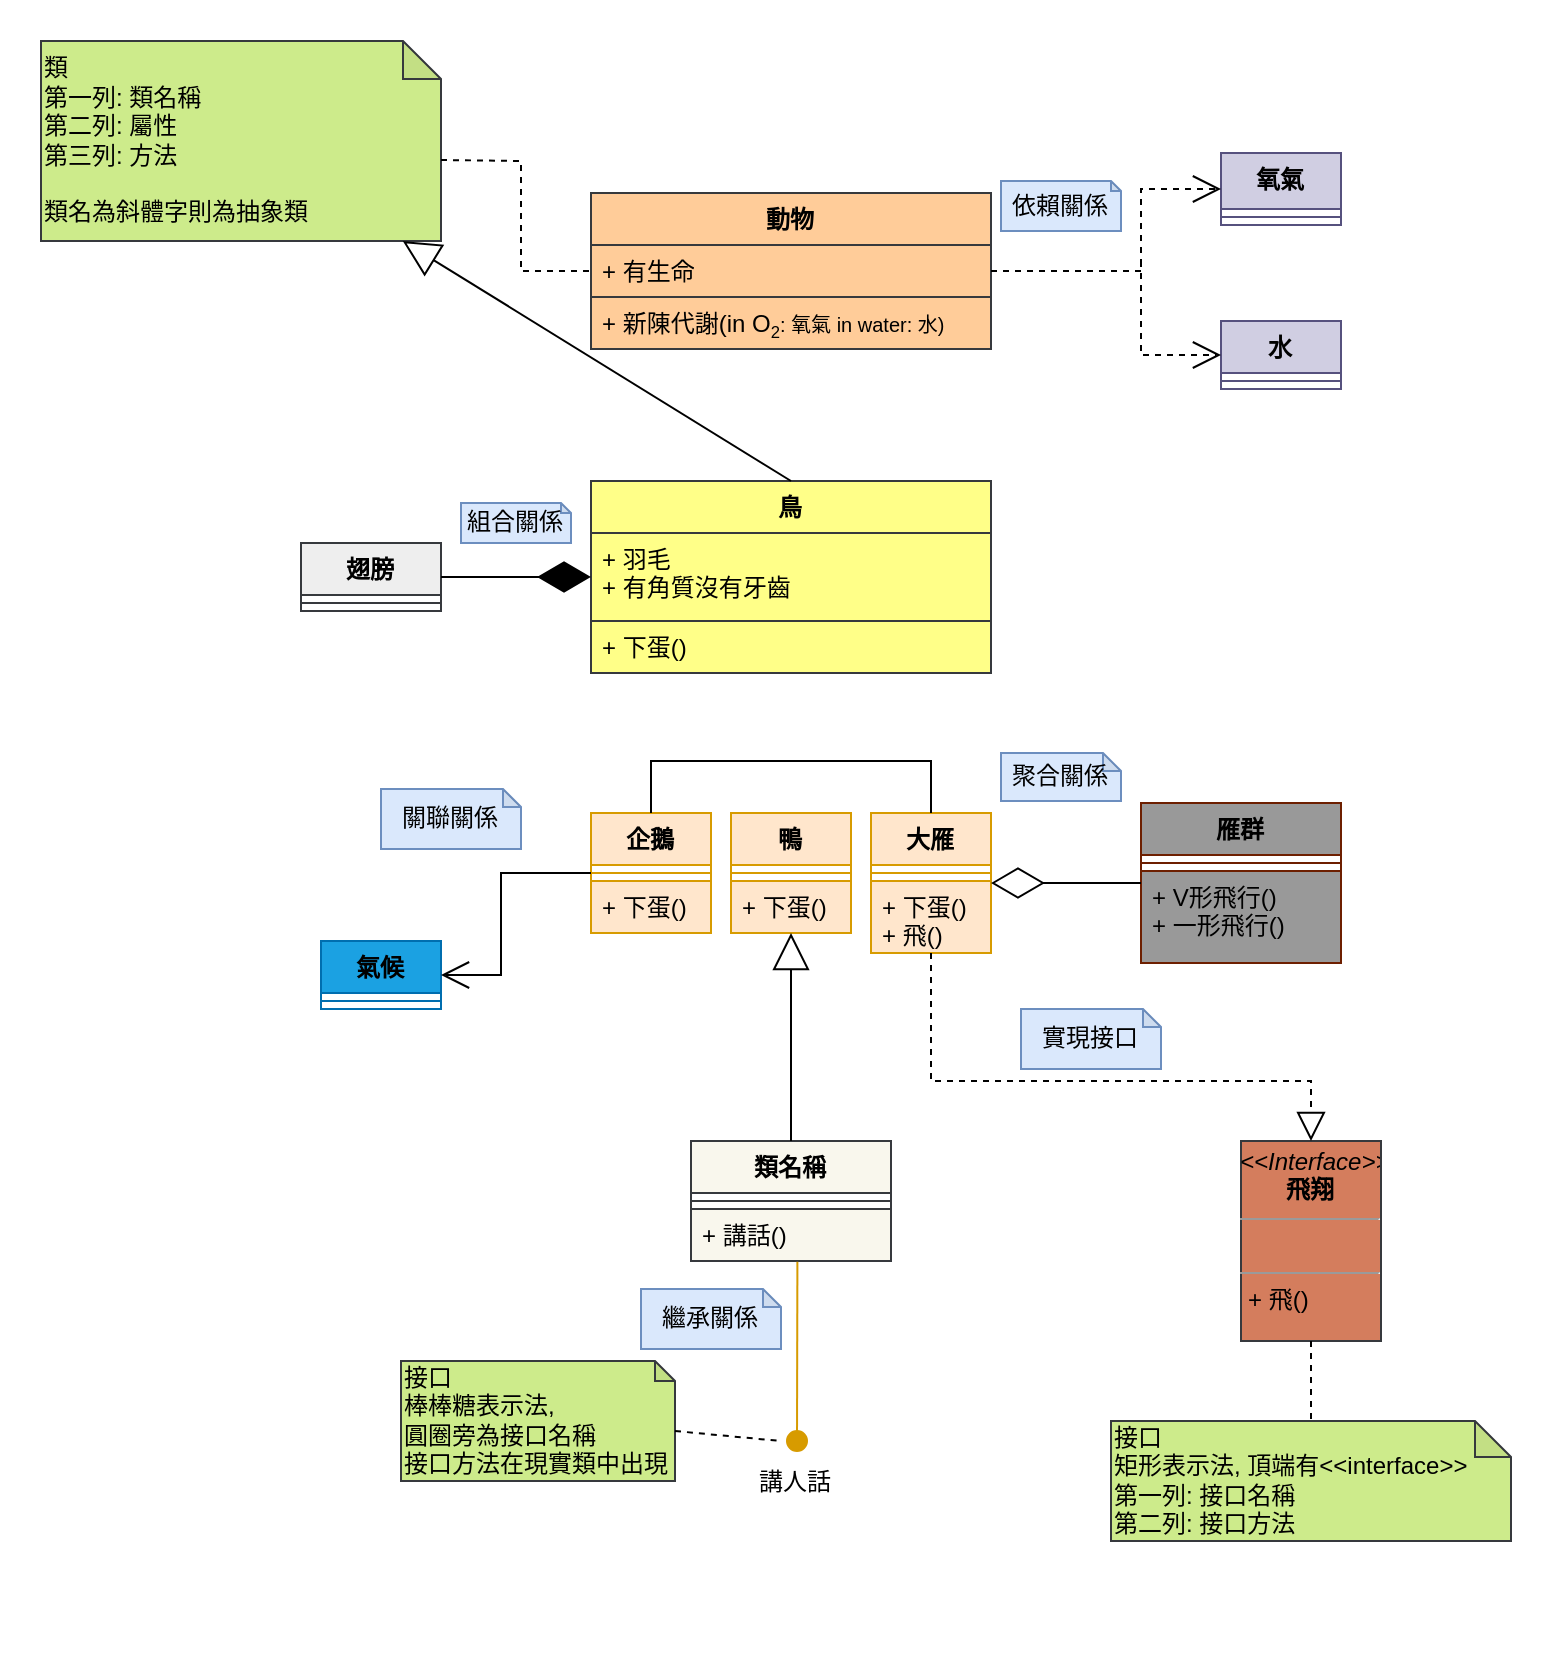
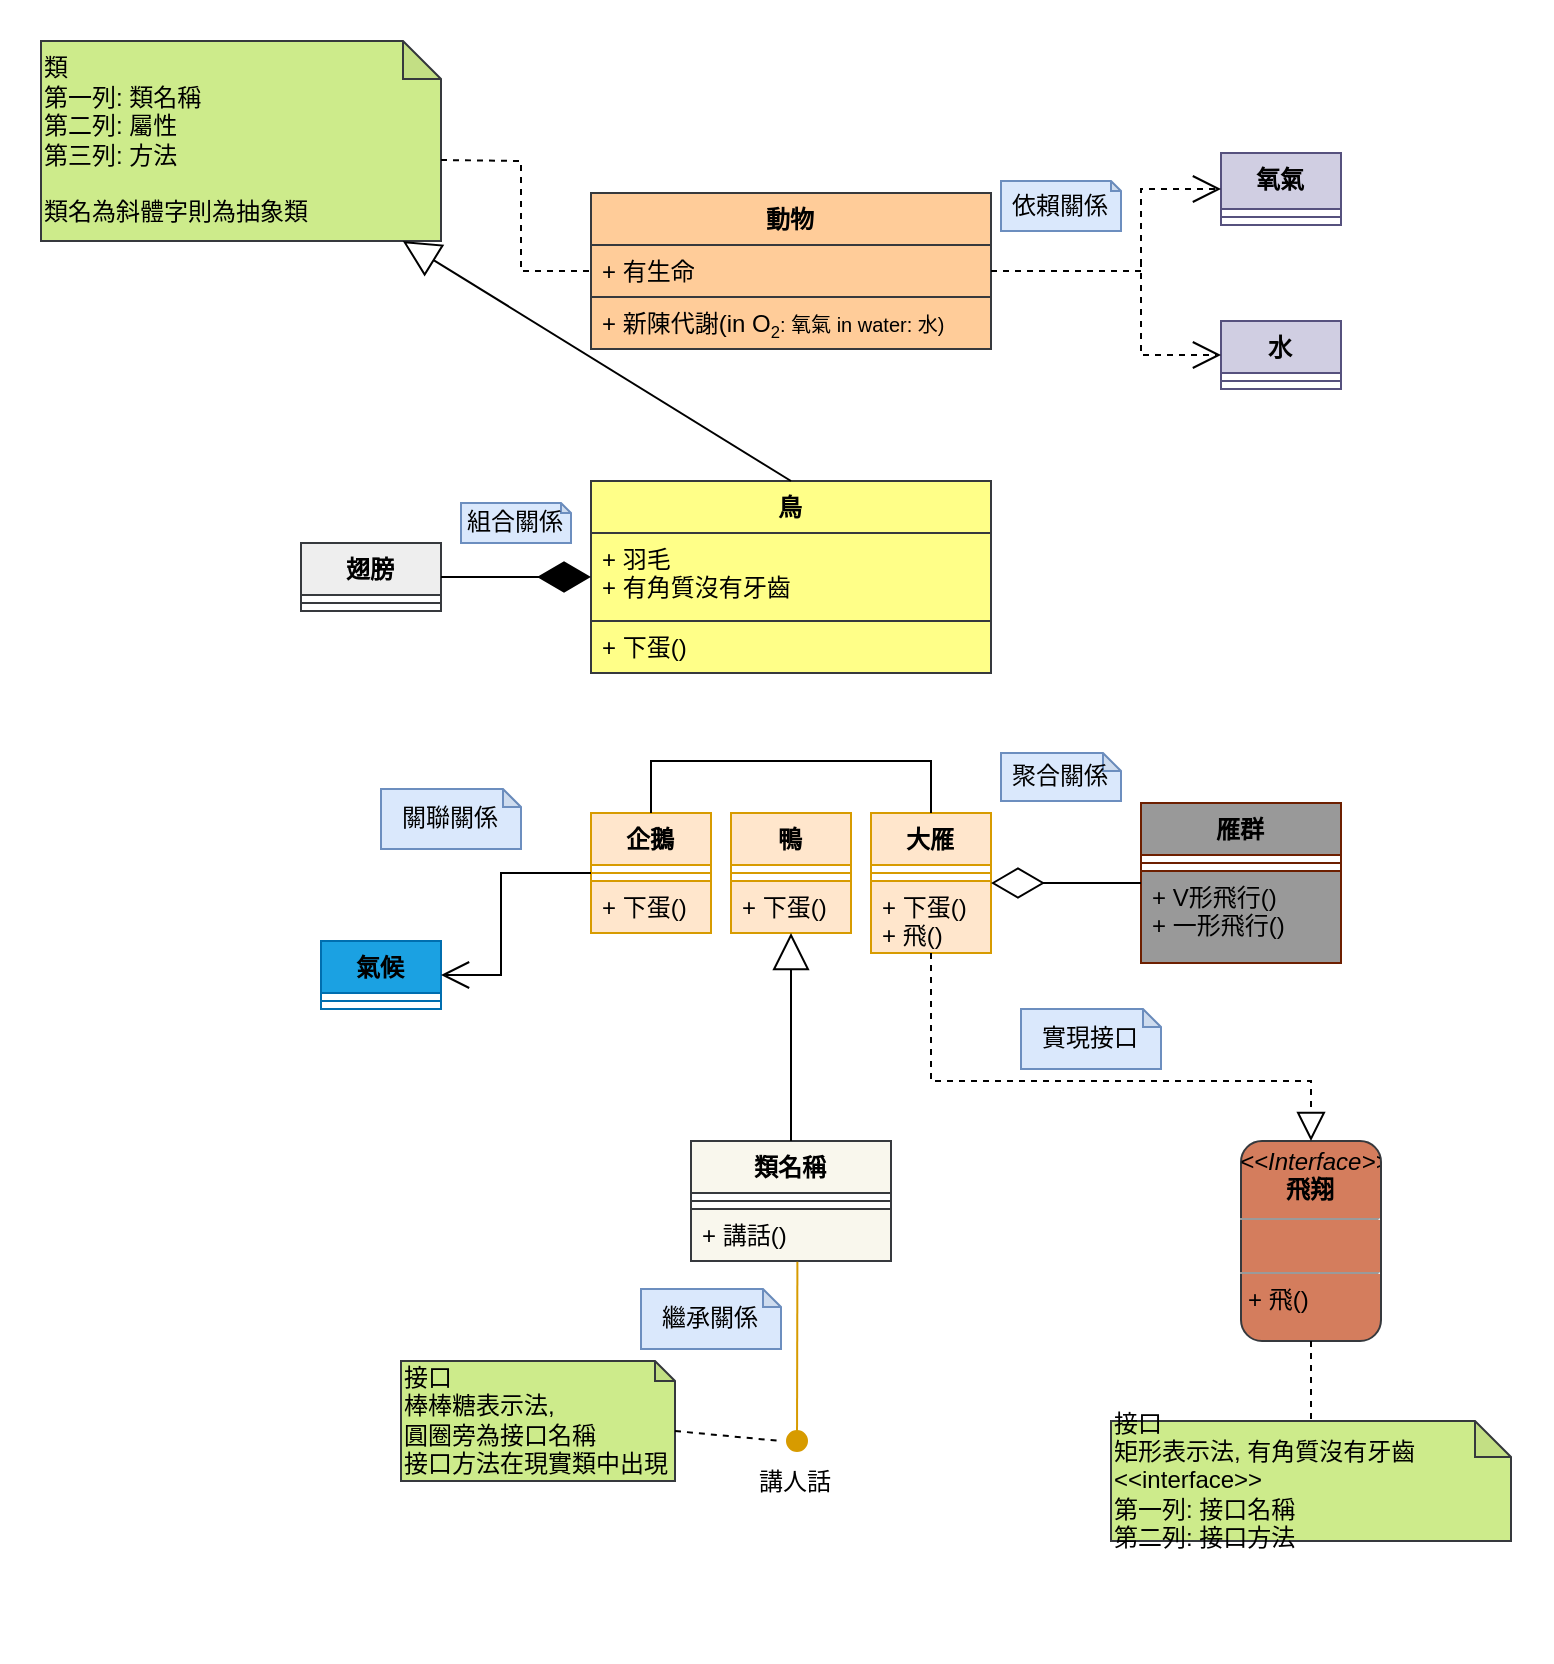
node "<<Interface>> 飛翔 + 飛()": shape rectangle -> rounded rectangle
node "接口 矩形表示法, 頂端有<<interface>> 第一列: 接口名稱 第二列: 接口方法": label "接口 矩形表示法, 頂端有<<interface>> 第一列: 接口名稱 第二列: 接口方法" -> "接口 矩形表示法, 有角質沒有牙齒<<interface>> 第一列: 接口名稱 第二列: 接口方法"
